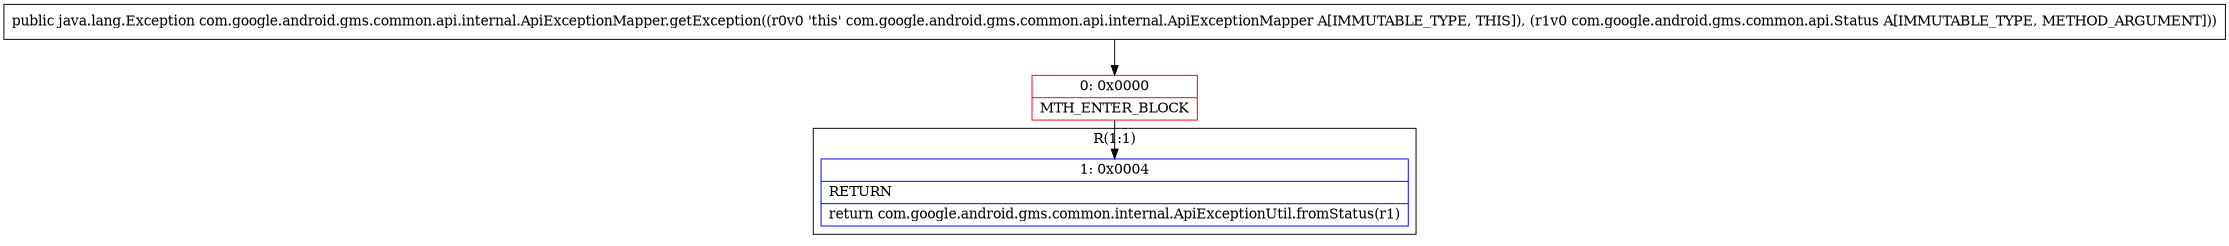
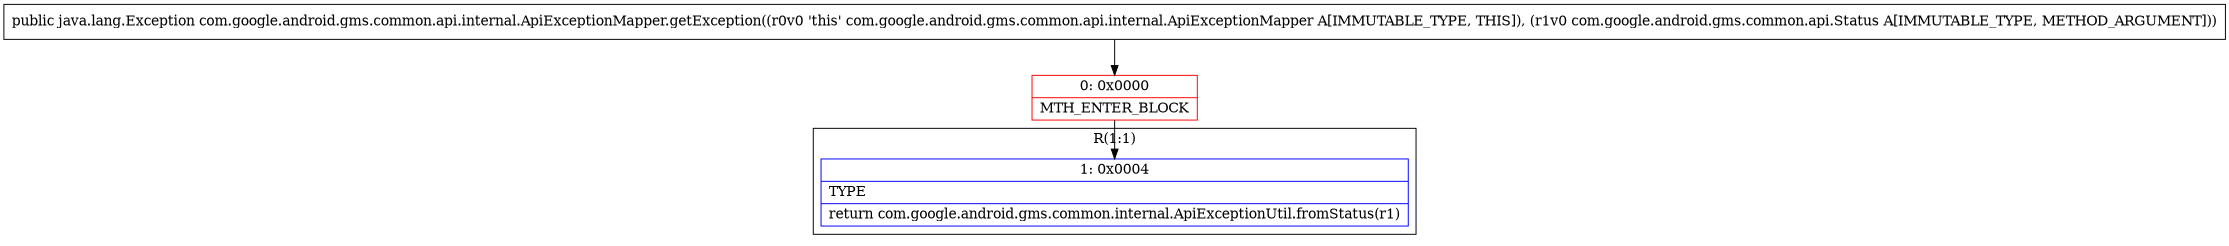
node "1: 0x0004": text "RETURN" -> "TYPE"
